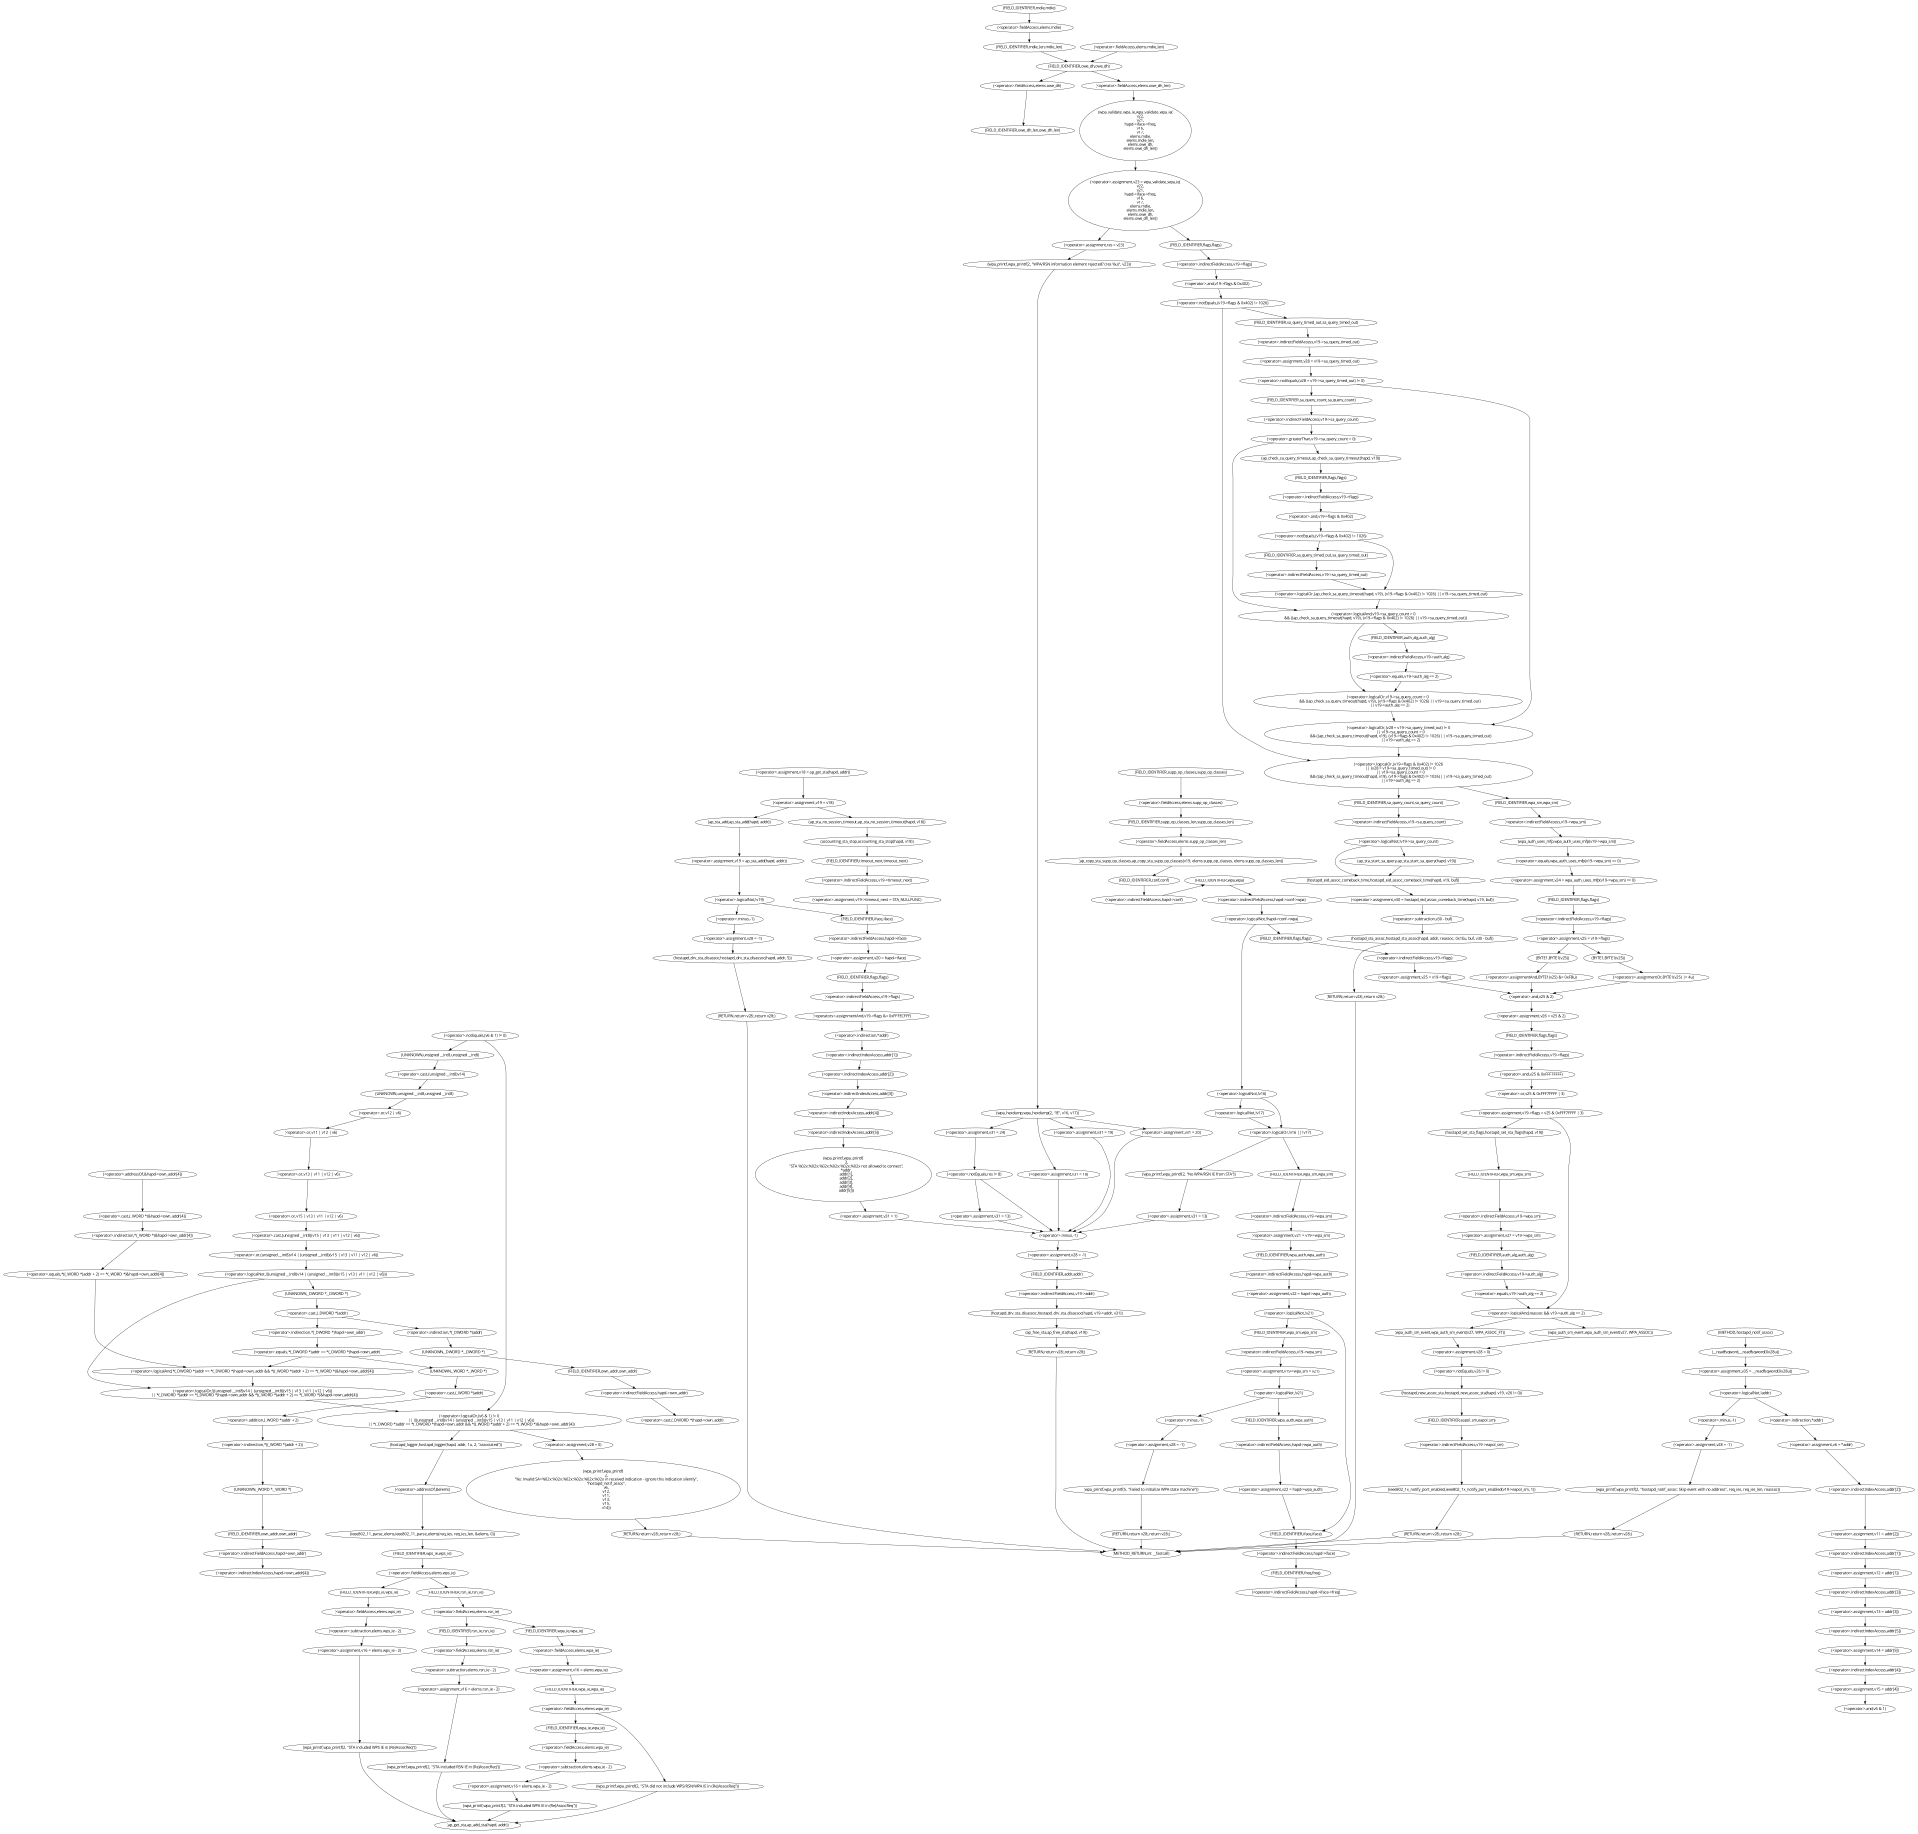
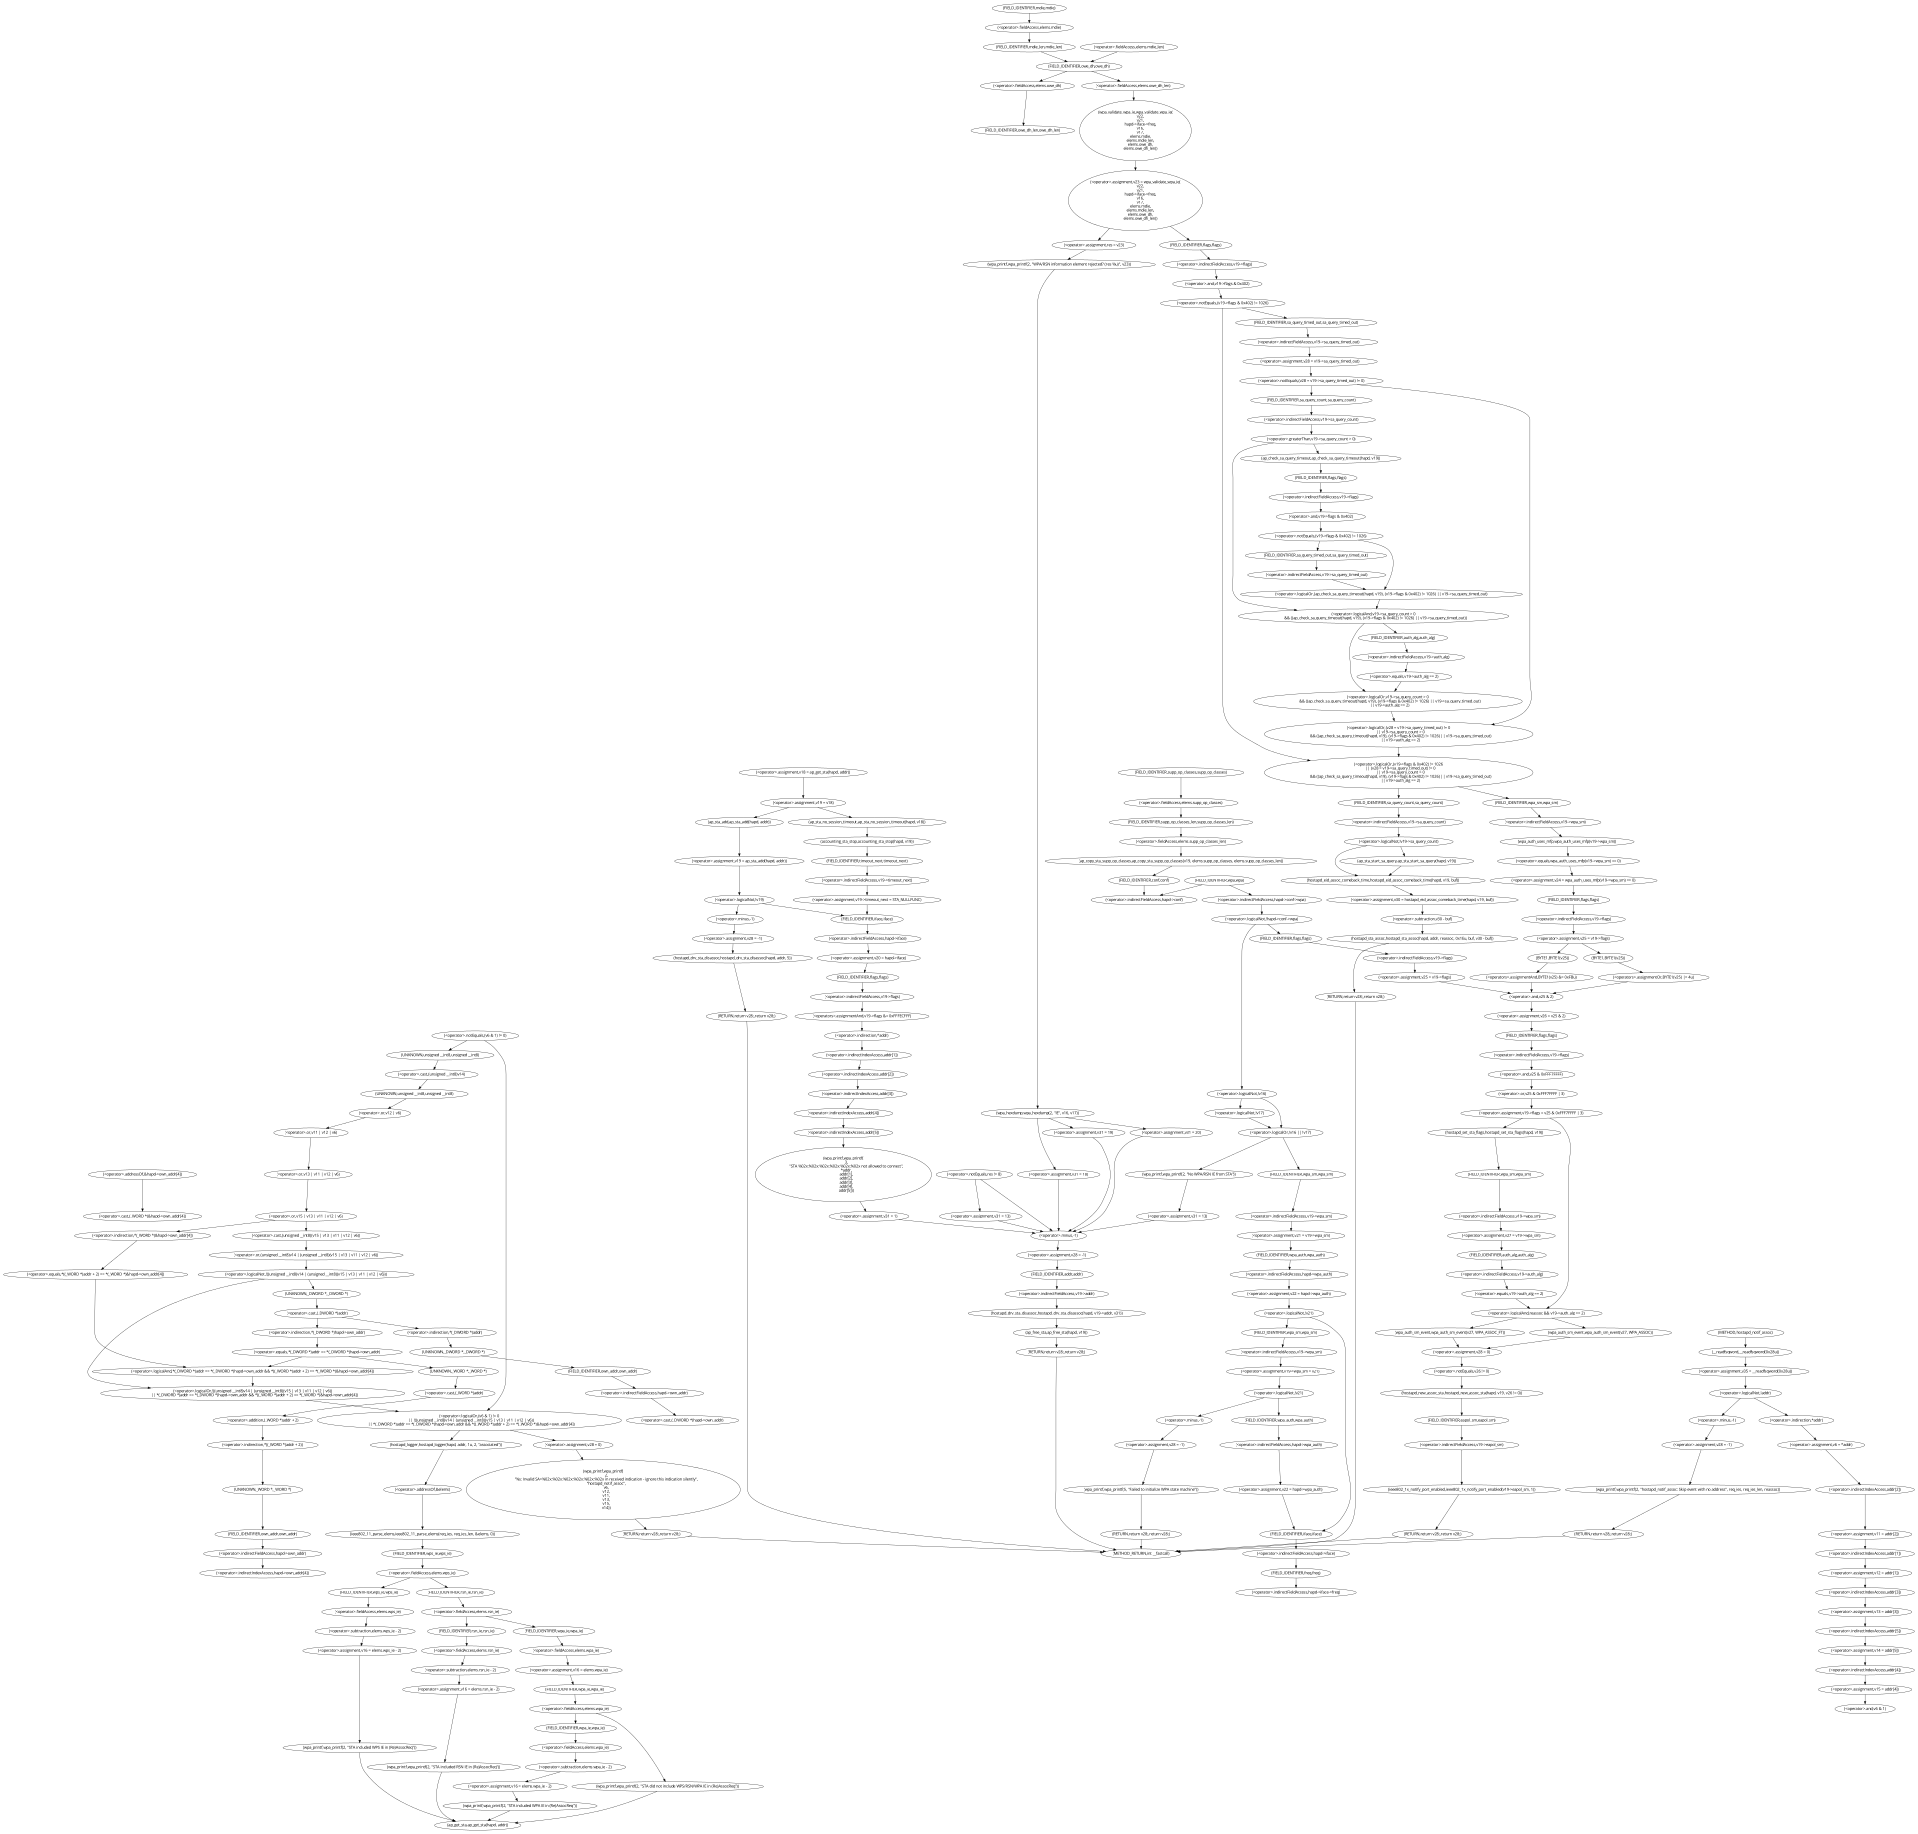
edge "(<operator>.indirectFieldAccess,hapd->conf)" -> "(FIELD_IDENTIFIER,wpa,wpa)": reversed
node "(<operator>.assignment,v31 = 24)": removed
edge "(<operator>.cast,(_WORD *)&hapd->own_addr[4])" -> "(<operator>.indirection,*(_WORD *)&hapd->own_addr[4])": now "(<operator>.or,v15 | v13 | v11 | v12 | v6)" -> "(<operator>.indirection,*(_WORD *)&hapd->own_addr[4])"
node "(ap_get_sta,ap_add_sta(hapd, addr))": label "(ap_get_sta,ap_add_sta(hapd, addr))" -> "(ap_get_sta,ap_get_sta(hapd, addr))"
